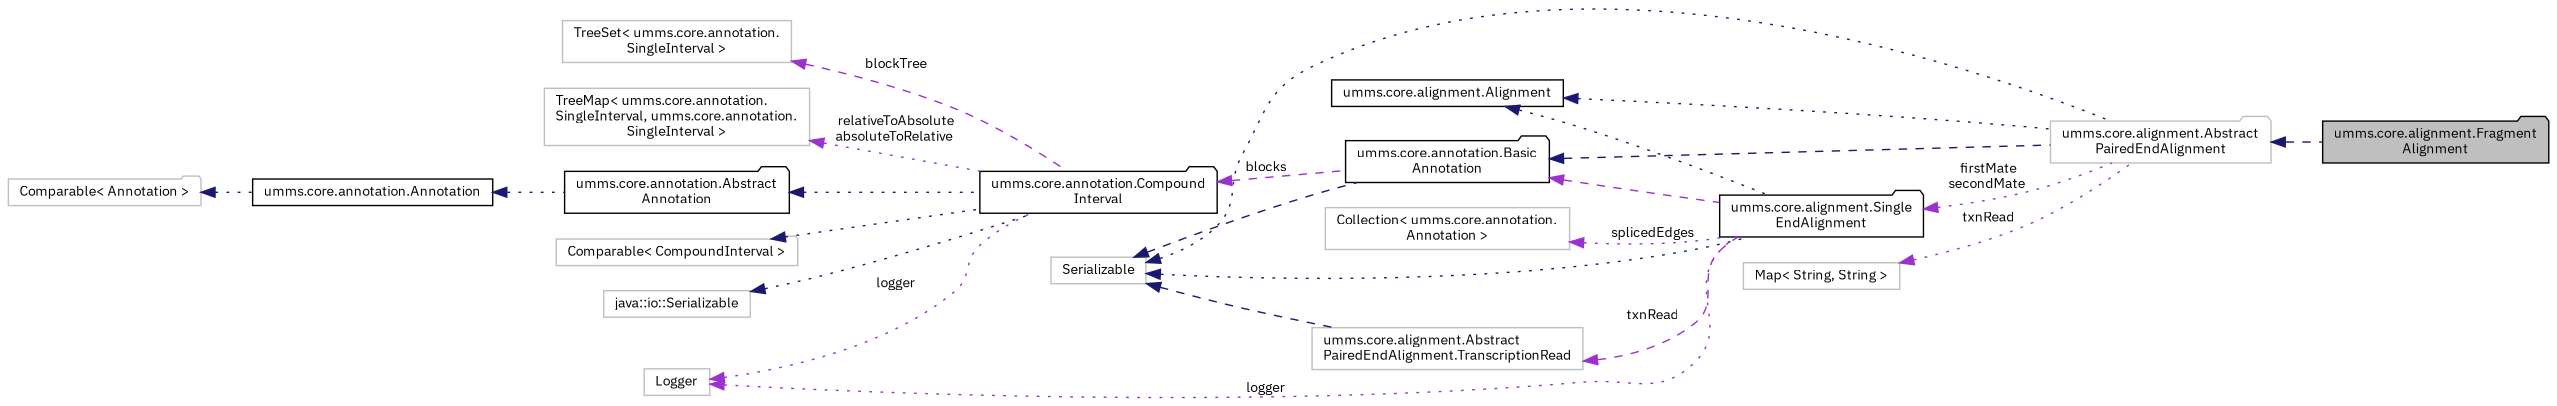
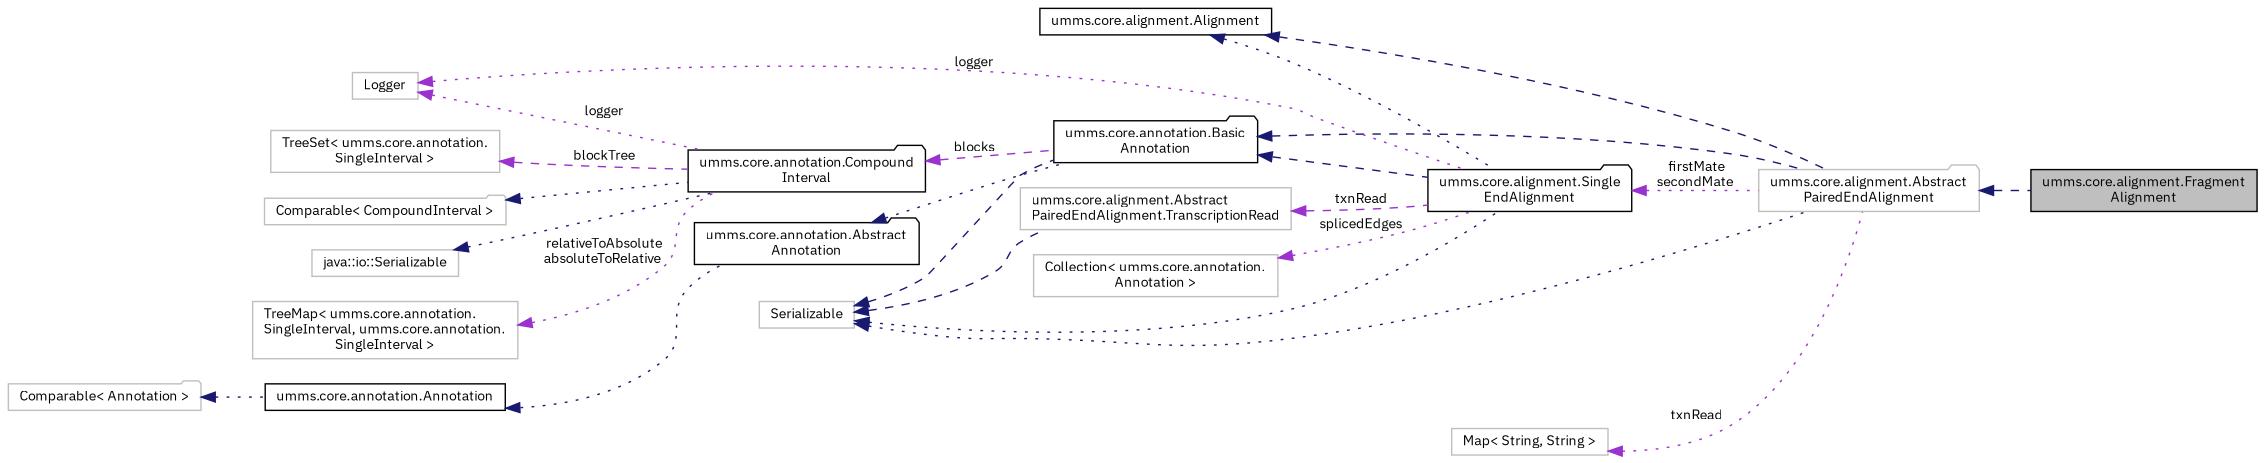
edge "umms.core.alignment.Abstract PairedEndAlignment" -> "umms.core.alignment.Alignment": style dotted -> dashed
node "umms.core.alignment.Fragment Alignment": shape folder -> box
edge "umms.core.annotation.Compound Interval" -> "umms.core.annotation.Abstract Annotation": now "umms.core.annotation.Basic Annotation" -> "umms.core.annotation.Abstract Annotation"
edge "umms.core.alignment.Single EndAlignment" -> "umms.core.annotation.Basic Annotation": color darkorchid3 -> midnightblue
